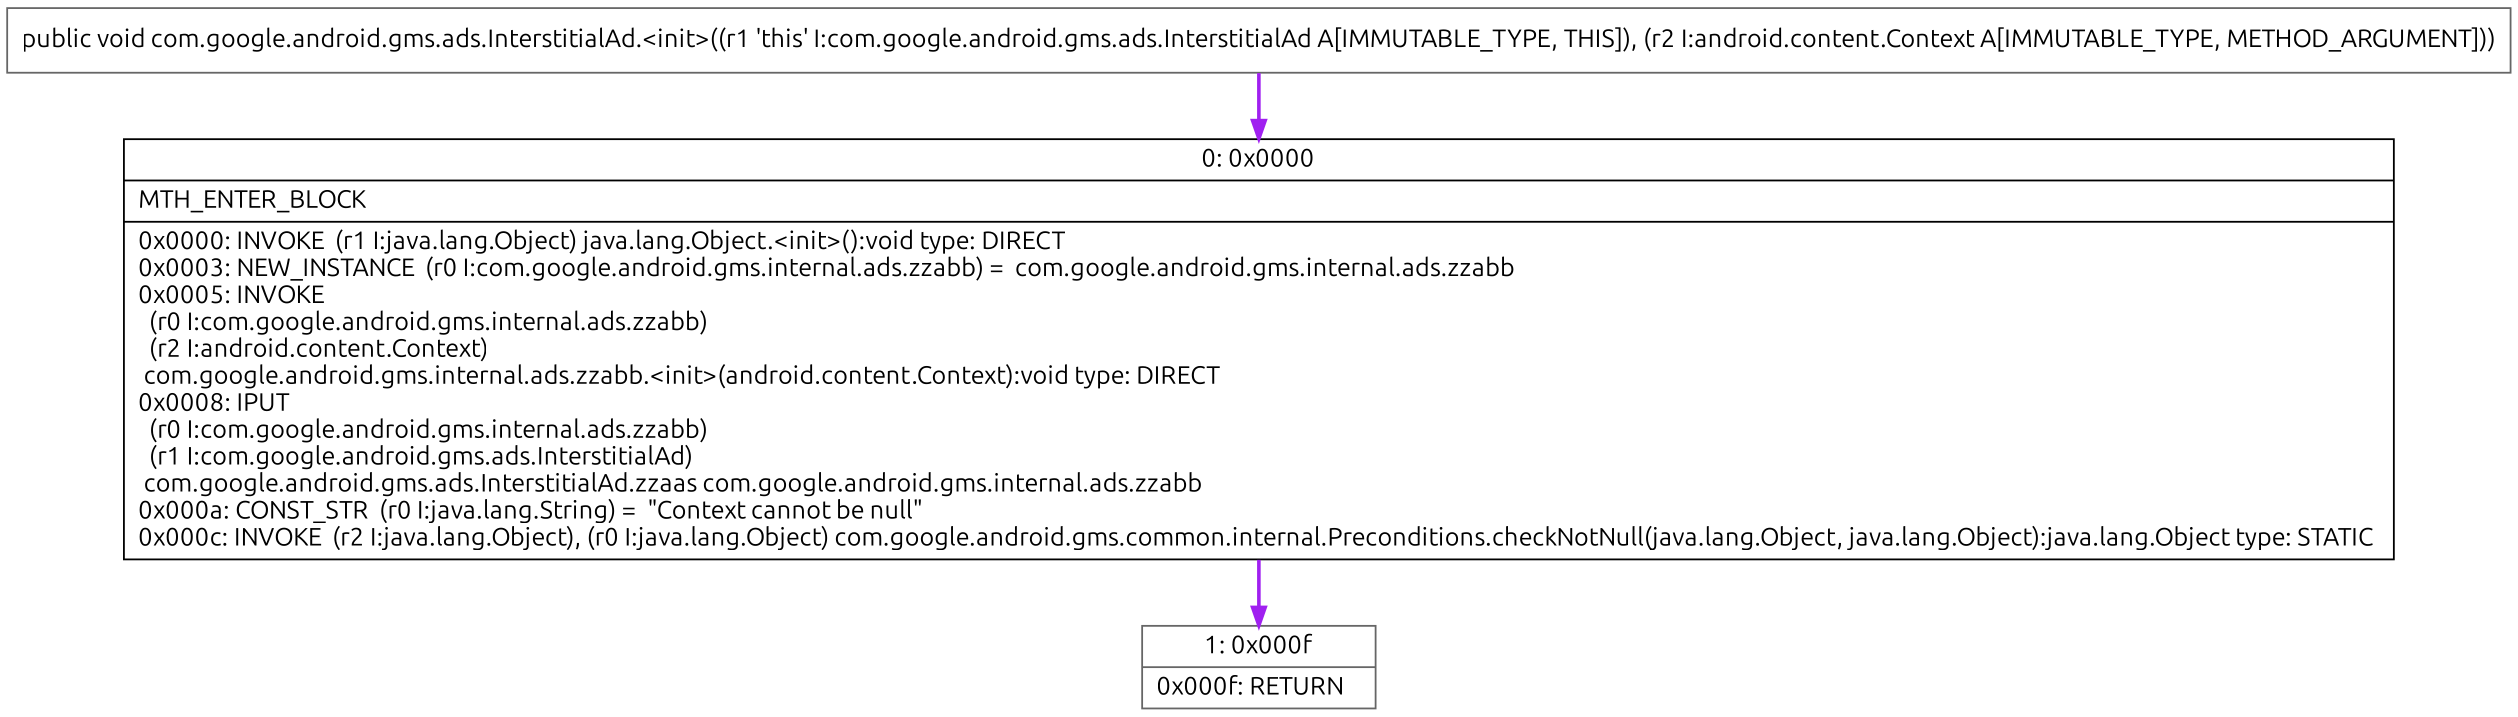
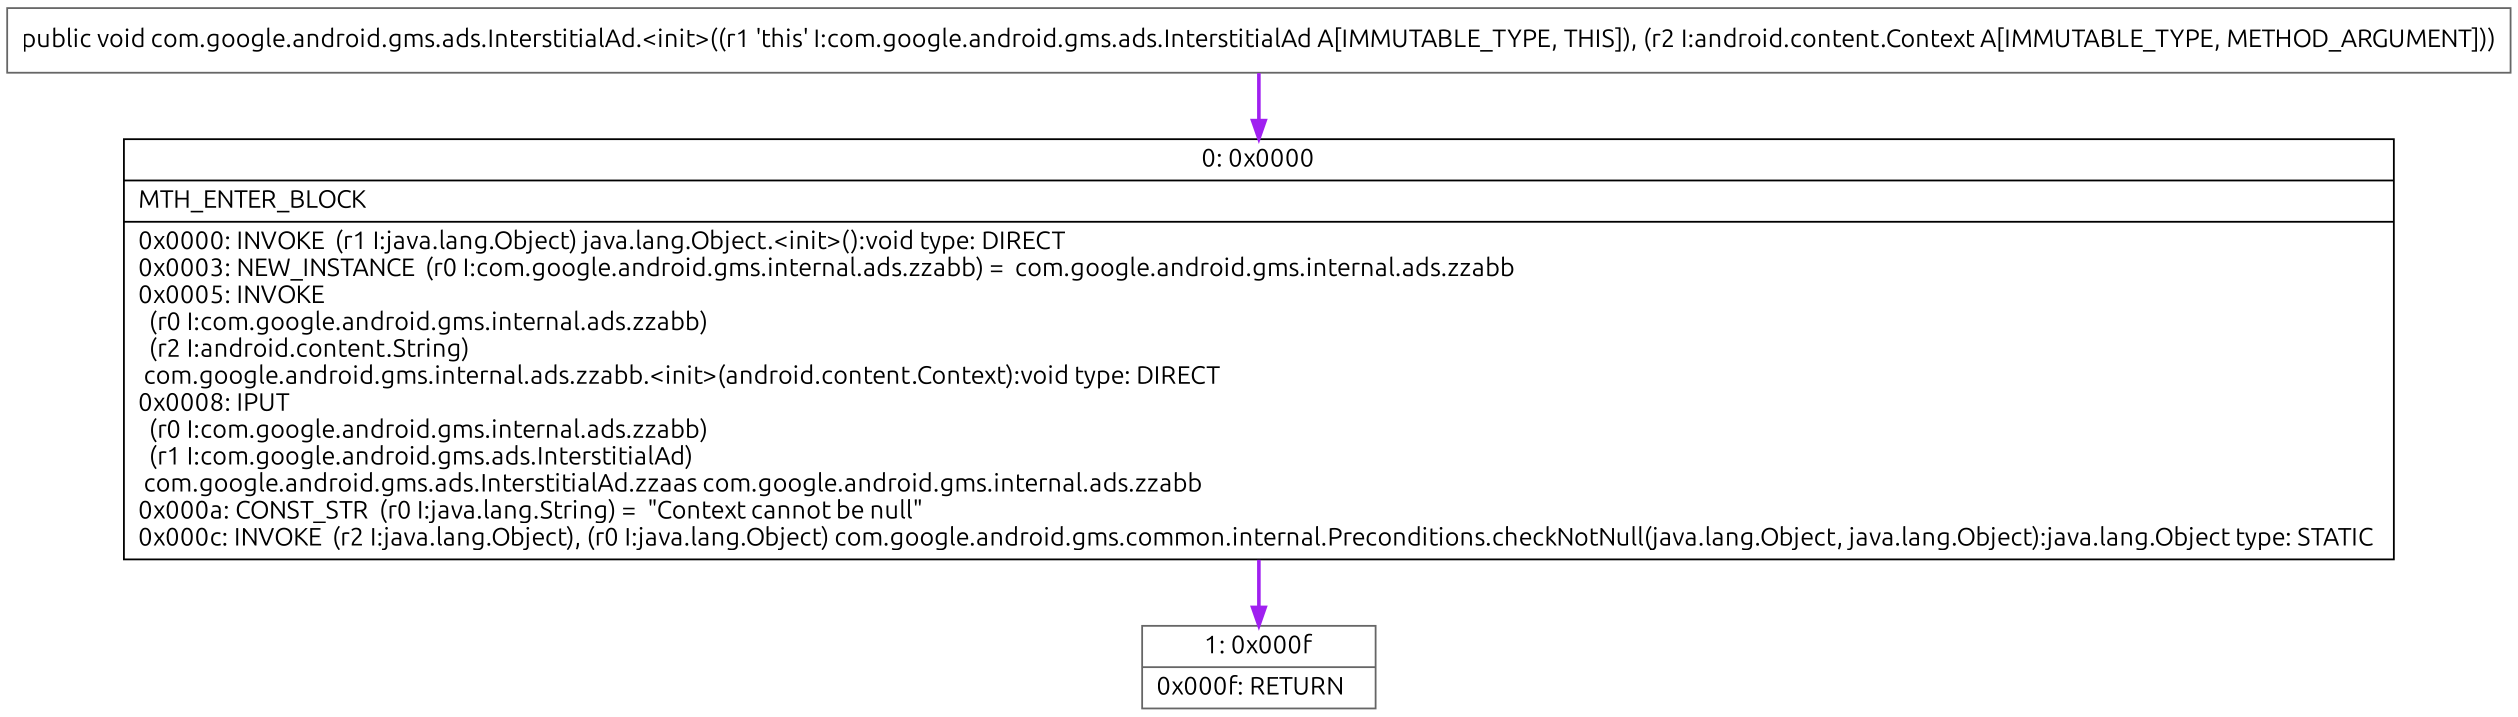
node "0: 0x0000": text "(r2 I:android.content.Context)" -> "(r2 I:android.content.String)"
